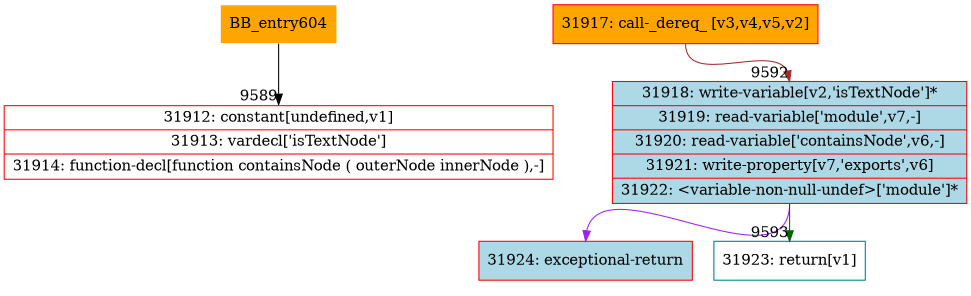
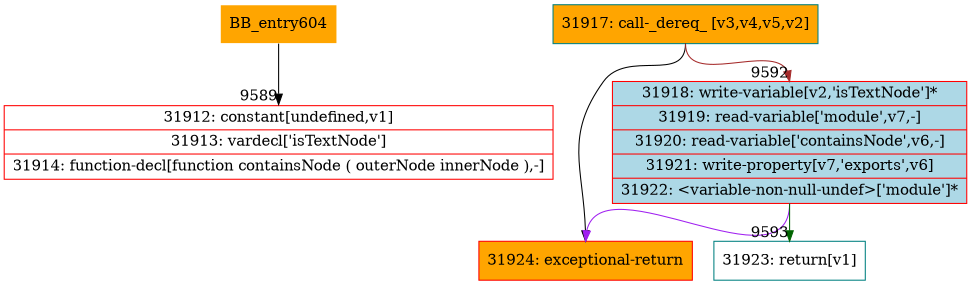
node "31917: call-_dereq_ [v3,v4,v5,v2]": color red -> teal
edge "31917: call-_dereq_ [v3,v4,v5,v2]" -> "31924: exceptional-return": added
node "31924: exceptional-return": fillcolor lightblue -> orange
